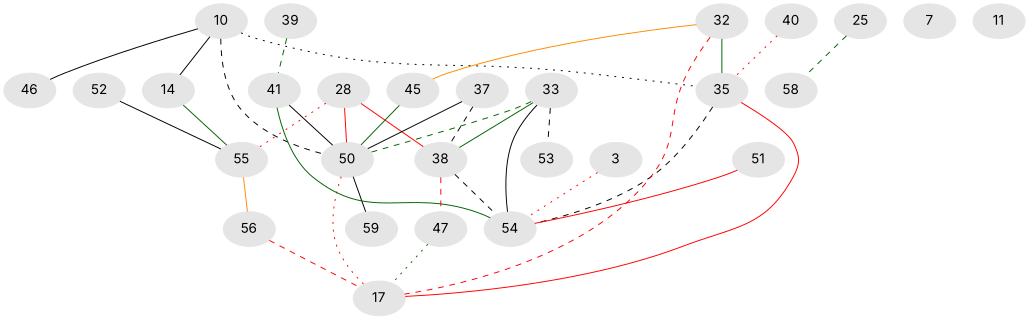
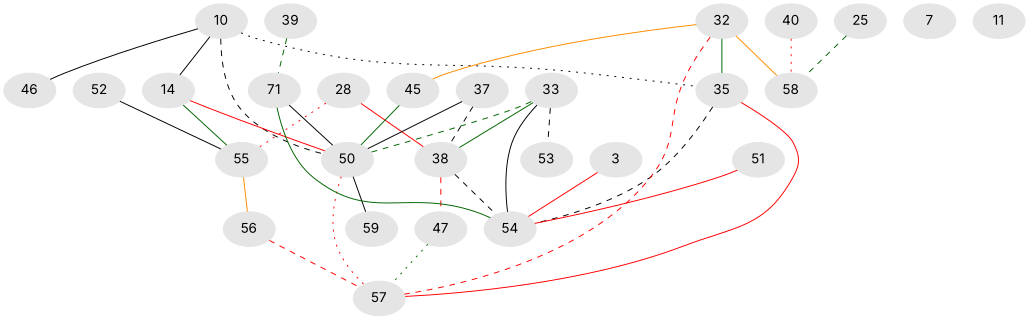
edge "32" -- "58": added
edge "40" -- "35": now "40" -- "58"
node "41": label "41" -> "71"
edge "28" -- "50": now "14" -- "50"
edge "3" -- "54": style dotted -> solid
node "17": label "17" -> "57"
